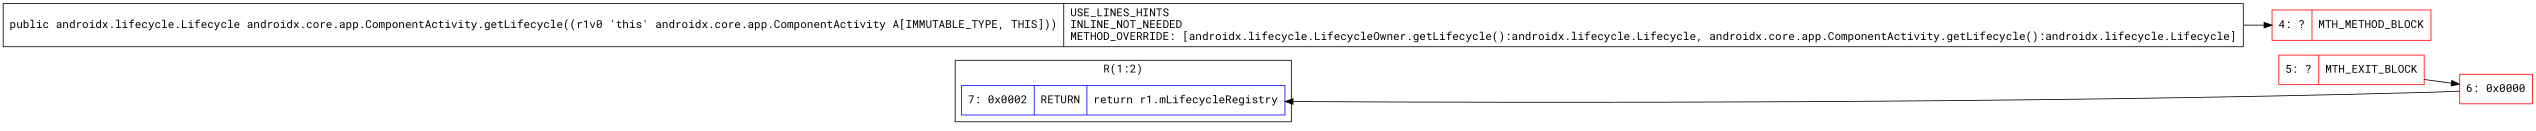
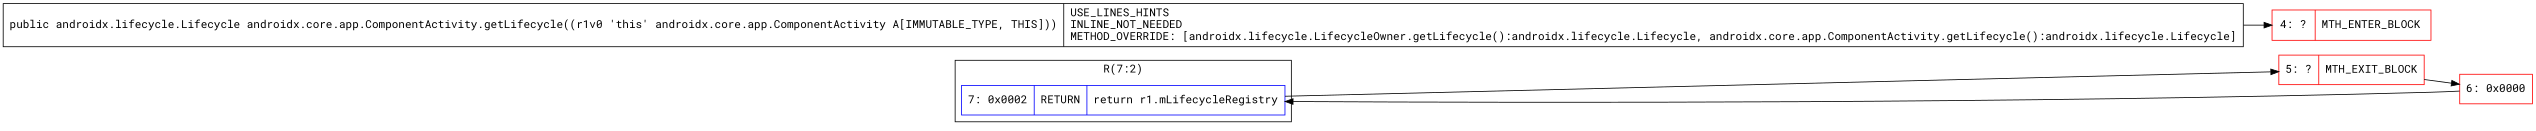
node "4: ?": text "MTH_METHOD_BLOCK" -> "MTH_ENTER_BLOCK"
cluster "R(1:2)": label "R(1:2)" -> "R(7:2)"
edge "7: 0x0002" -> "5: ?": added
